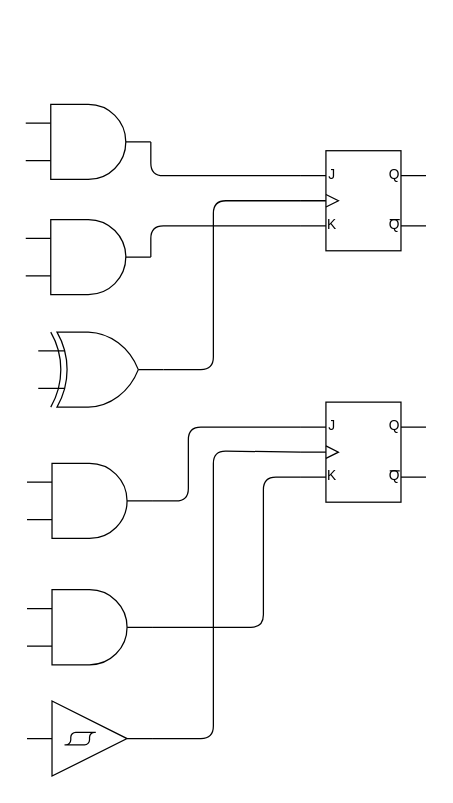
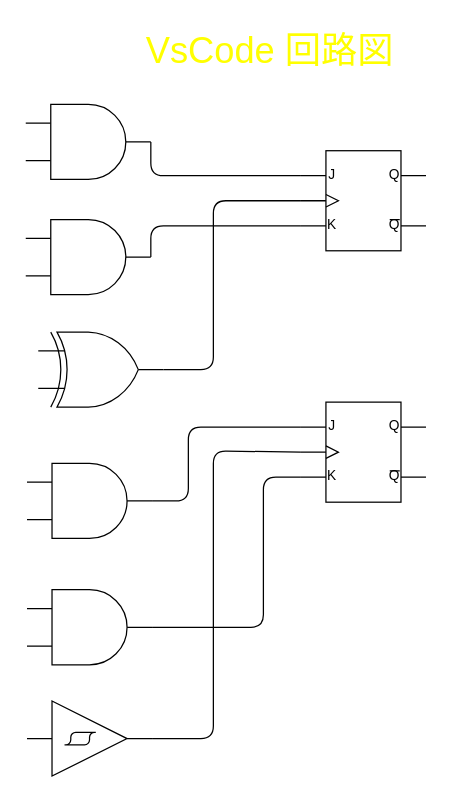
node "VsCode 回路図": added
